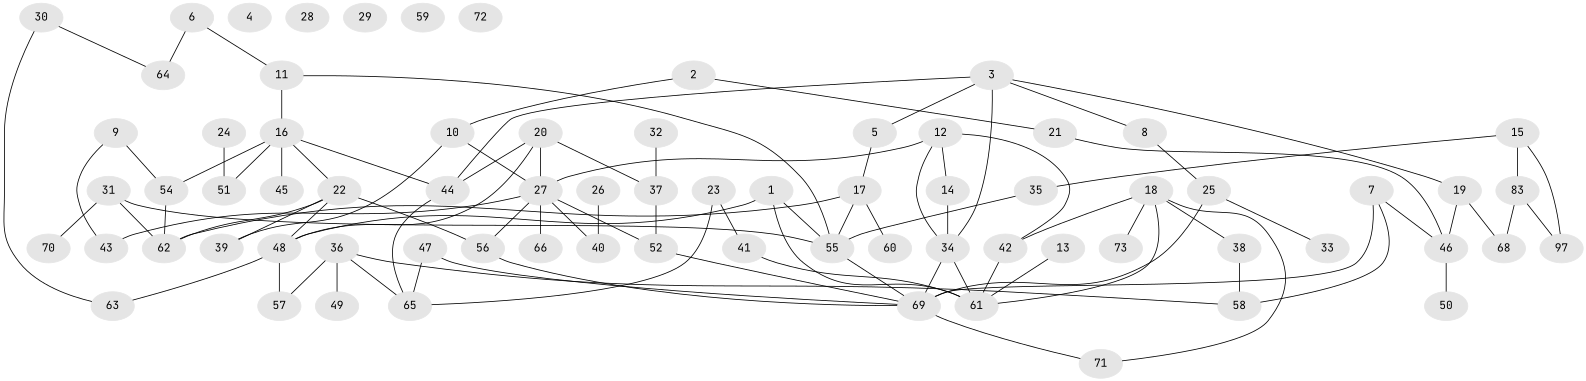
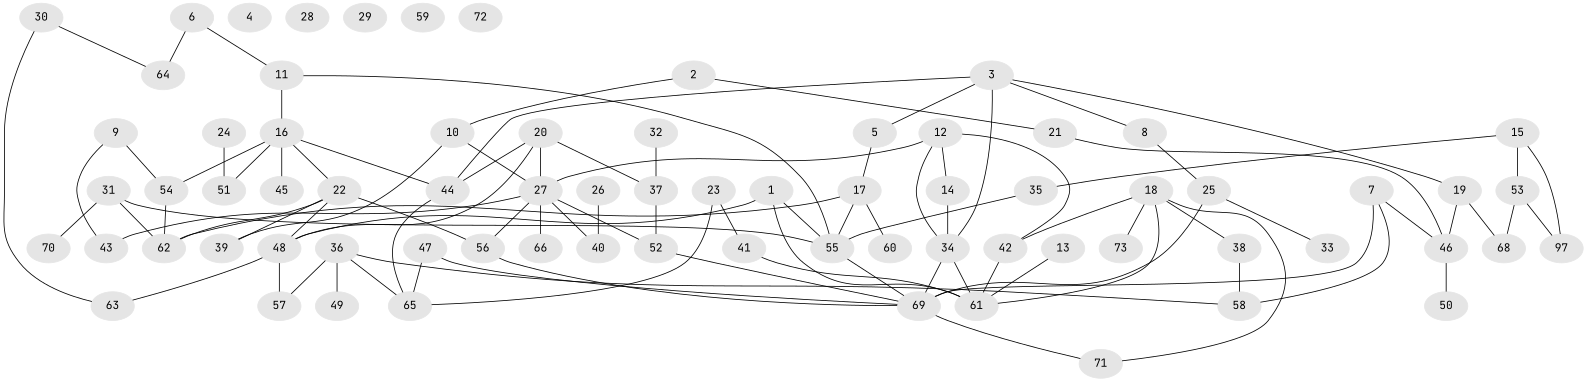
node "83": label "83" -> "53"
